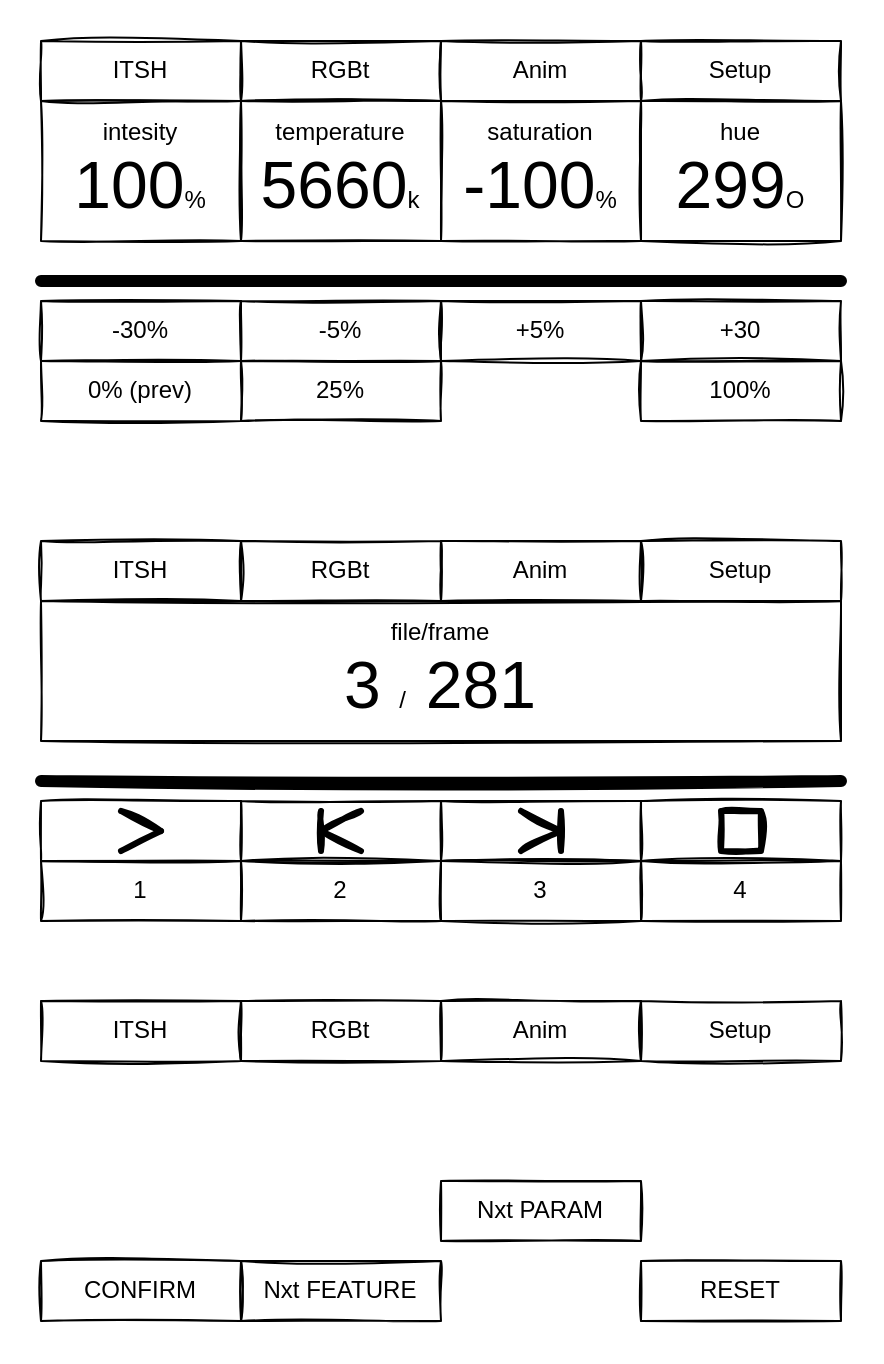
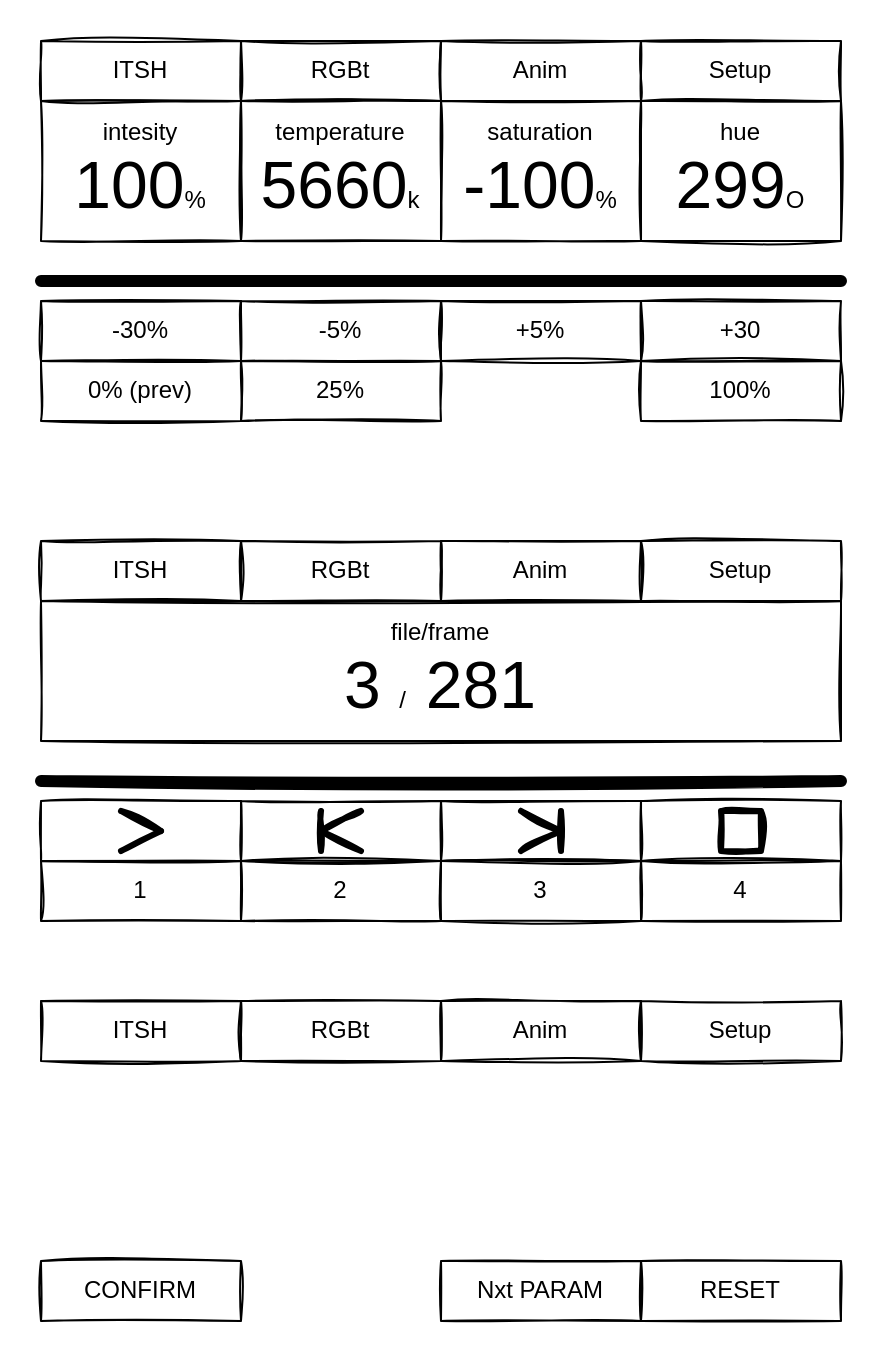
node "Nxt PARAM": moved (541, 1211) -> (541, 1291)
node "Nxt FEATURE": removed
